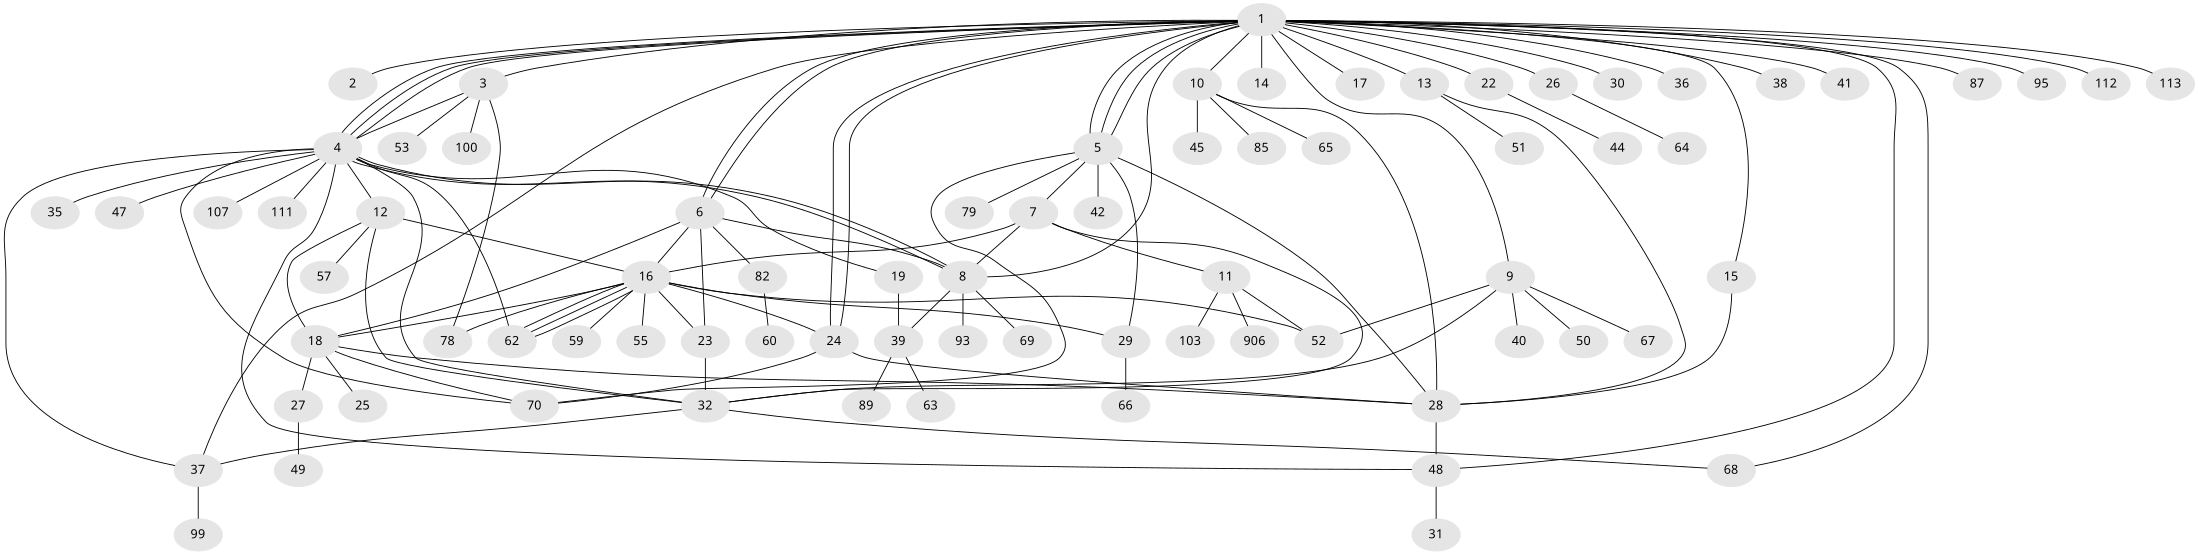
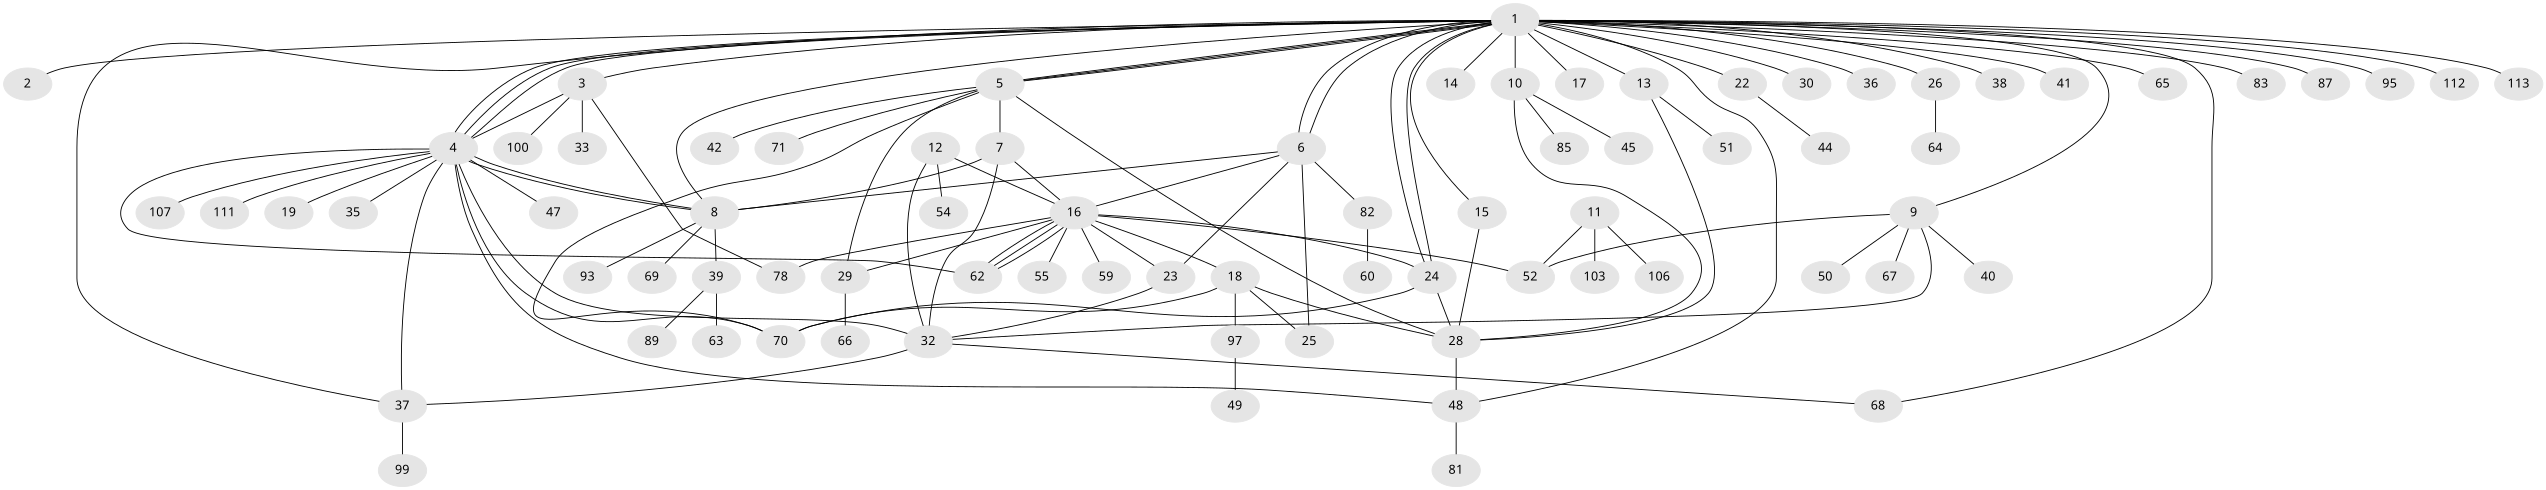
node "83": added
edge "10" -- "65": now "1" -- "65"
node "53": label "53" -> "33"
edge "4" -- "12": removed
node "79": label "79" -> "71"
edge "7" -- "11": removed
edge "12" -- "18": removed
node "57": label "57" -> "54"
edge "6" -- "18": now "6" -- "25"
edge "19" -- "39": removed
node "906": label "906" -> "106"
node "27": label "27" -> "97"
node "31": label "31" -> "81"
